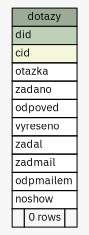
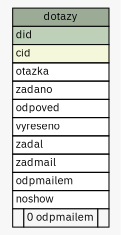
node "dotazy": text "0 rows" -> "0 odpmailem"
